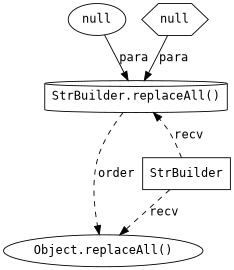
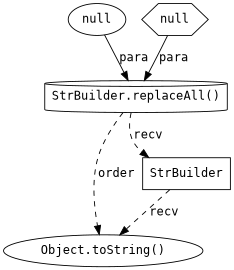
edge "StrBuilder" -> "StrBuilder.replaceAll()": reversed
node "Object.replaceAll()": label "Object.replaceAll()" -> "Object.toString()"
